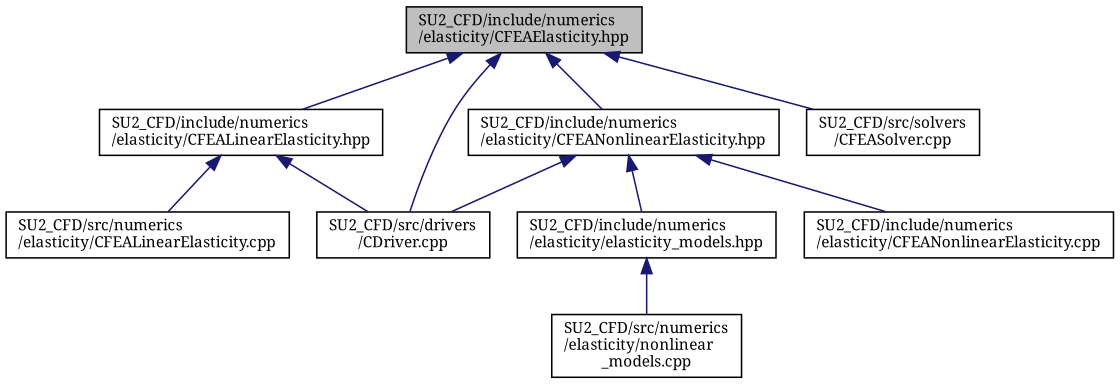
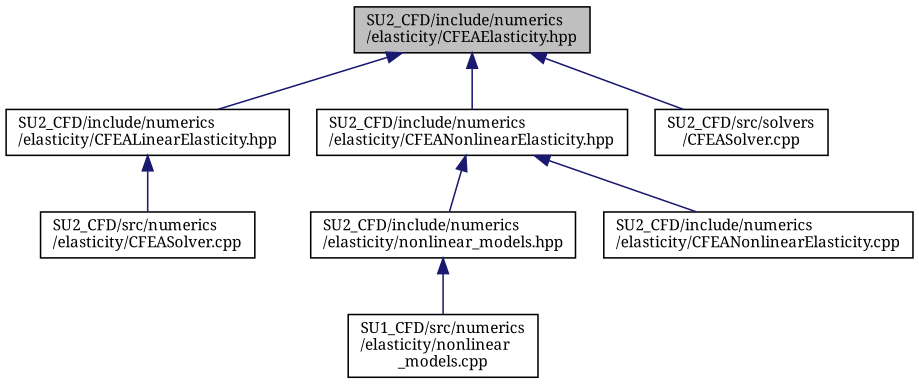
node "SU2_CFD/src/numerics /elasticity/CFEALinearElasticity.cpp": label "SU2_CFD/src/numerics /elasticity/CFEALinearElasticity.cpp" -> "SU2_CFD/src/numerics /elasticity/CFEASolver.cpp"
node "SU2_CFD/src/drivers /CDriver.cpp": removed
node "SU2_CFD/include/numerics /elasticity/elasticity_models.hpp": label "SU2_CFD/include/numerics /elasticity/elasticity_models.hpp" -> "SU2_CFD/include/numerics /elasticity/nonlinear_models.hpp"
node "SU2_CFD/src/numerics /elasticity/nonlinear _models.cpp": label "SU2_CFD/src/numerics /elasticity/nonlinear _models.cpp" -> "SU1_CFD/src/numerics /elasticity/nonlinear _models.cpp"
